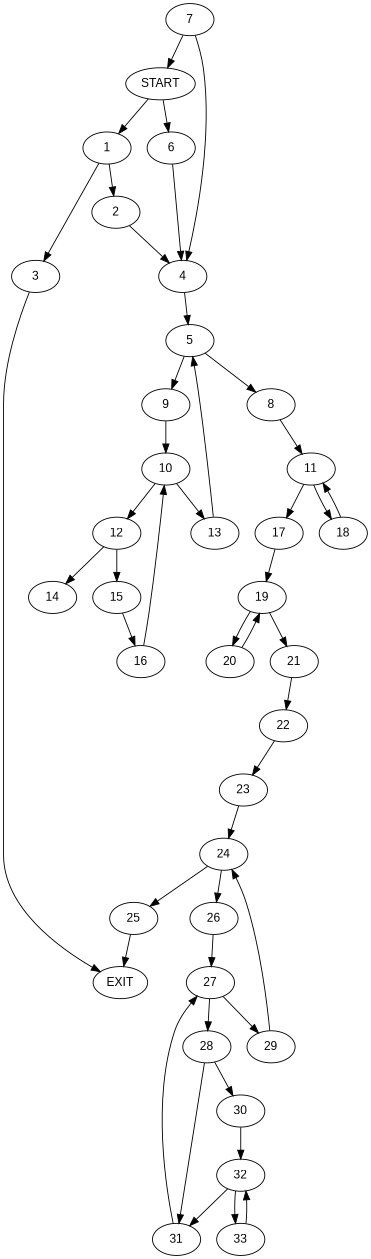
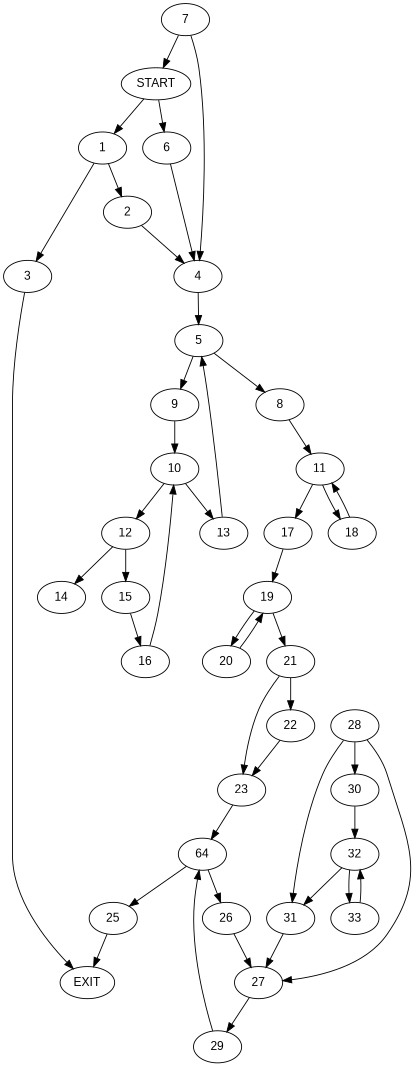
edge "21" -> "23": added
node "24": label "24" -> "64"
edge "27" -> "28": reversed
